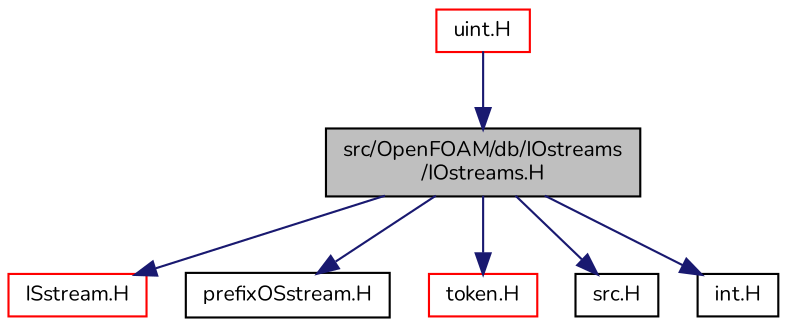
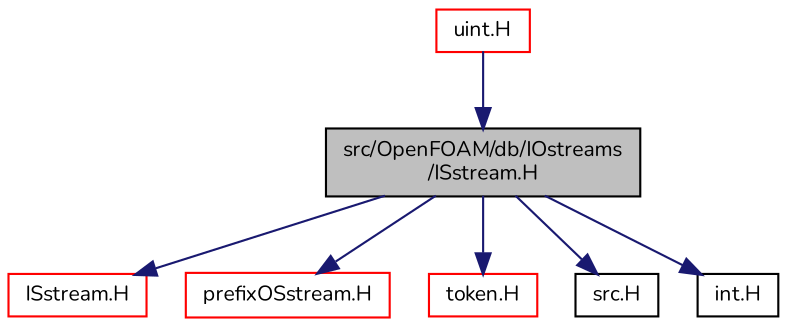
node "src/OpenFOAM/db/IOstreams /IOstreams.H": label "src/OpenFOAM/db/IOstreams /IOstreams.H" -> "src/OpenFOAM/db/IOstreams /ISstream.H"
node "prefixOSstream.H": color black -> red
